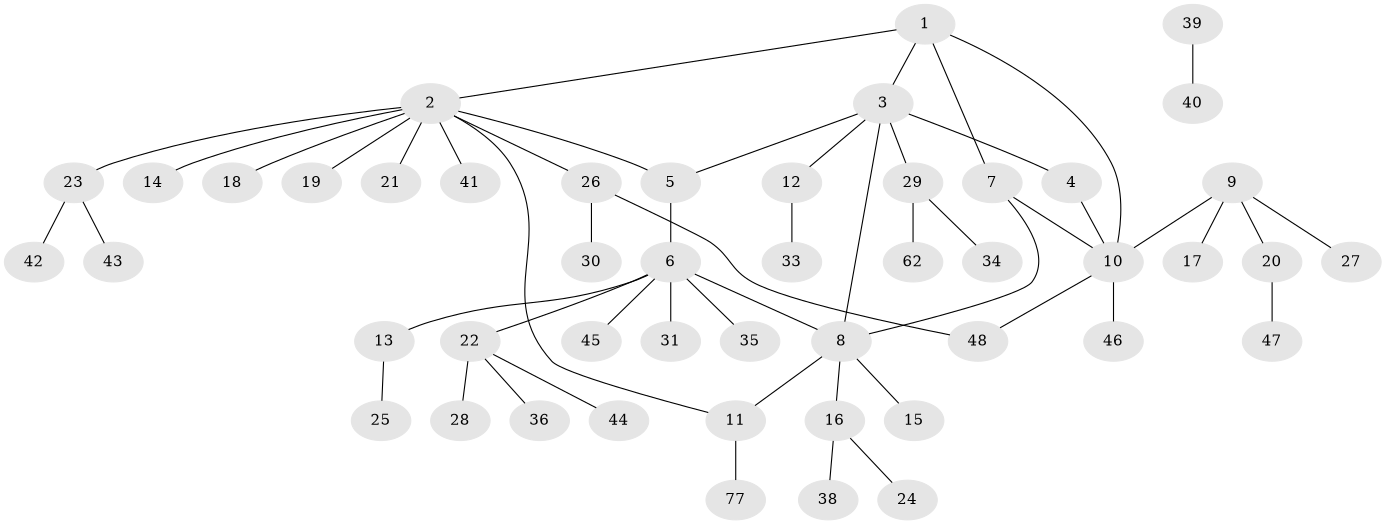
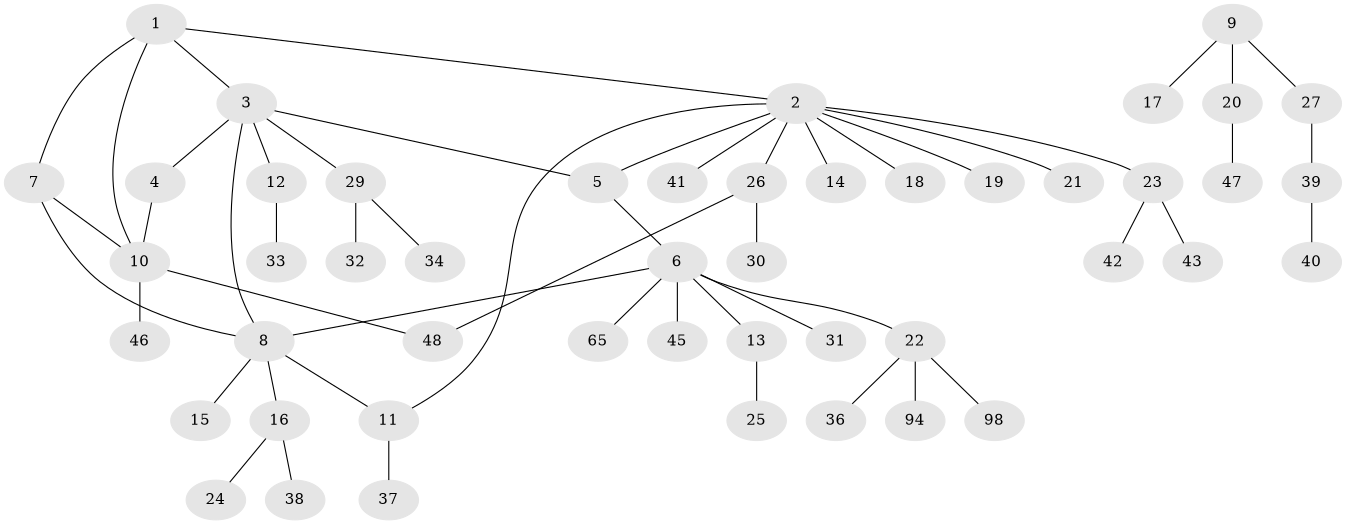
edge "27" -- "39": added
edge "9" -- "10": removed
node "62": label "62" -> "32"
node "35": label "35" -> "65"
node "28": label "28" -> "98"
node "44": label "44" -> "94"
node "77": label "77" -> "37"
